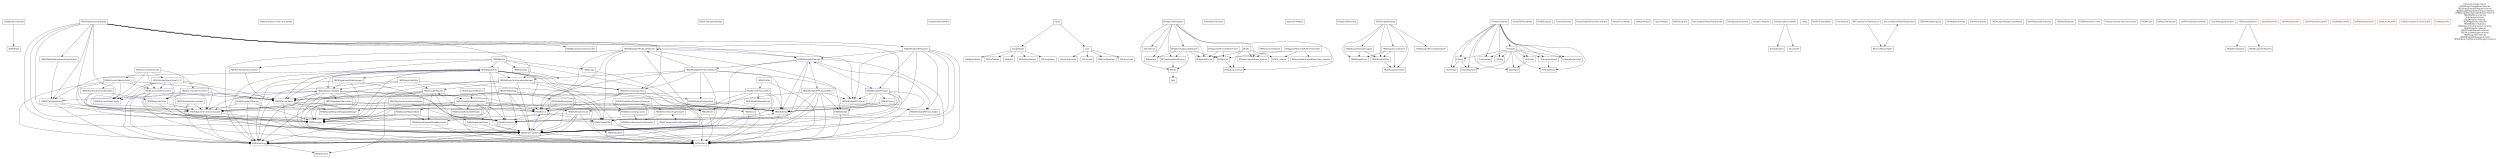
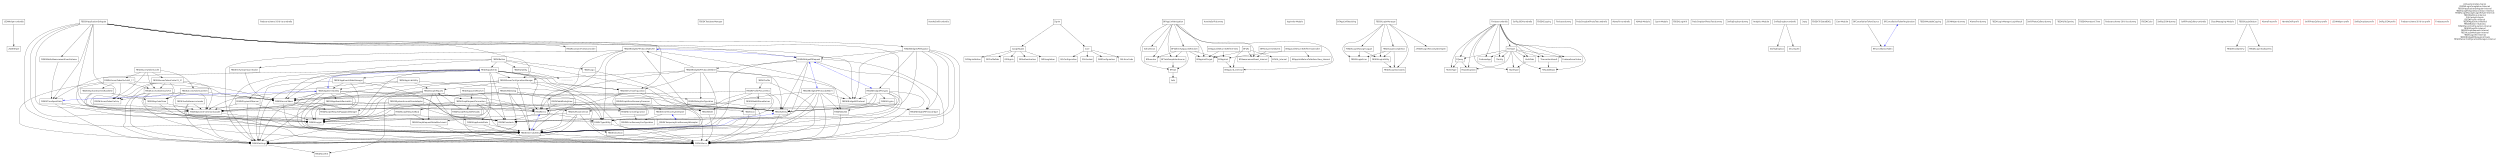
edge "BFAppLinkReturnToRefererController" -> "BFURL_Internal": removed
